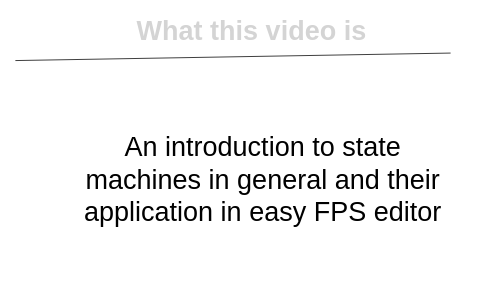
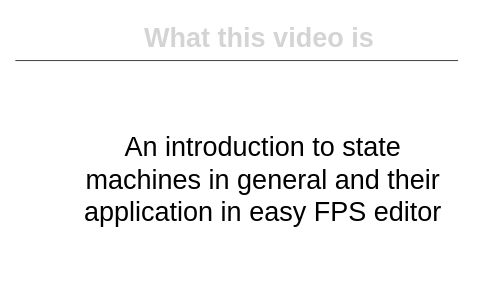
node "What this video is": moved (252, 30) -> (259, 38)
